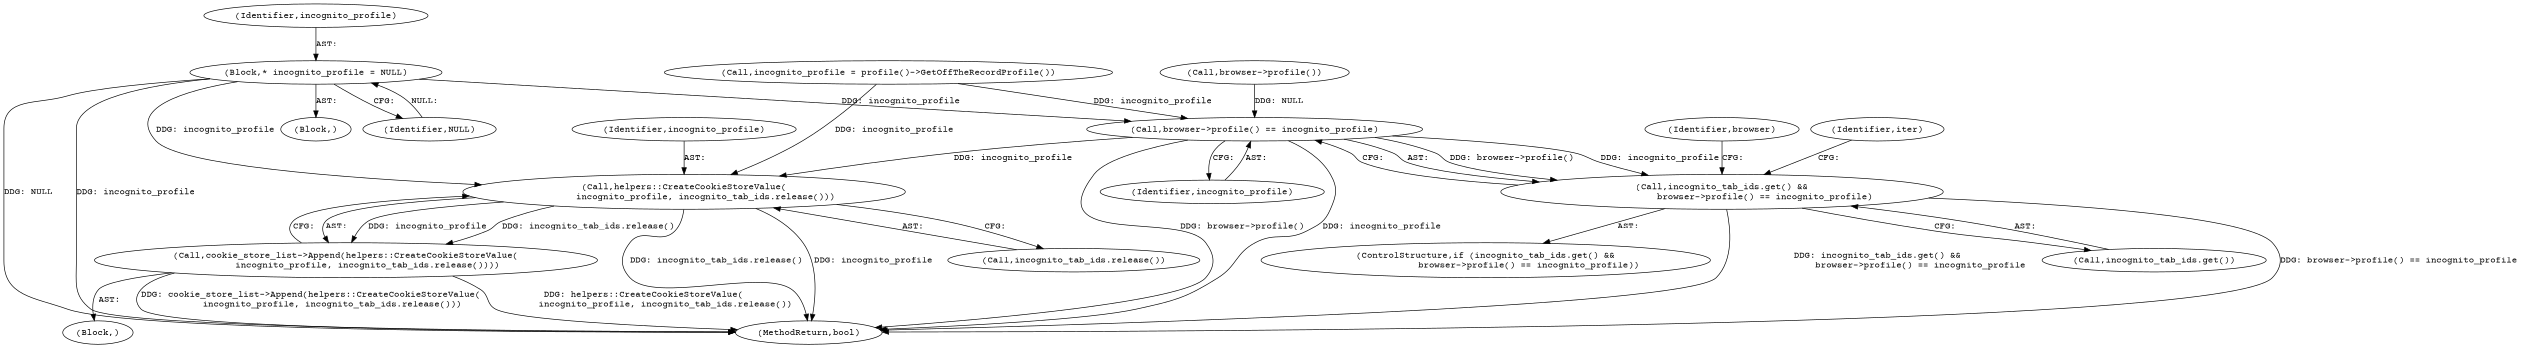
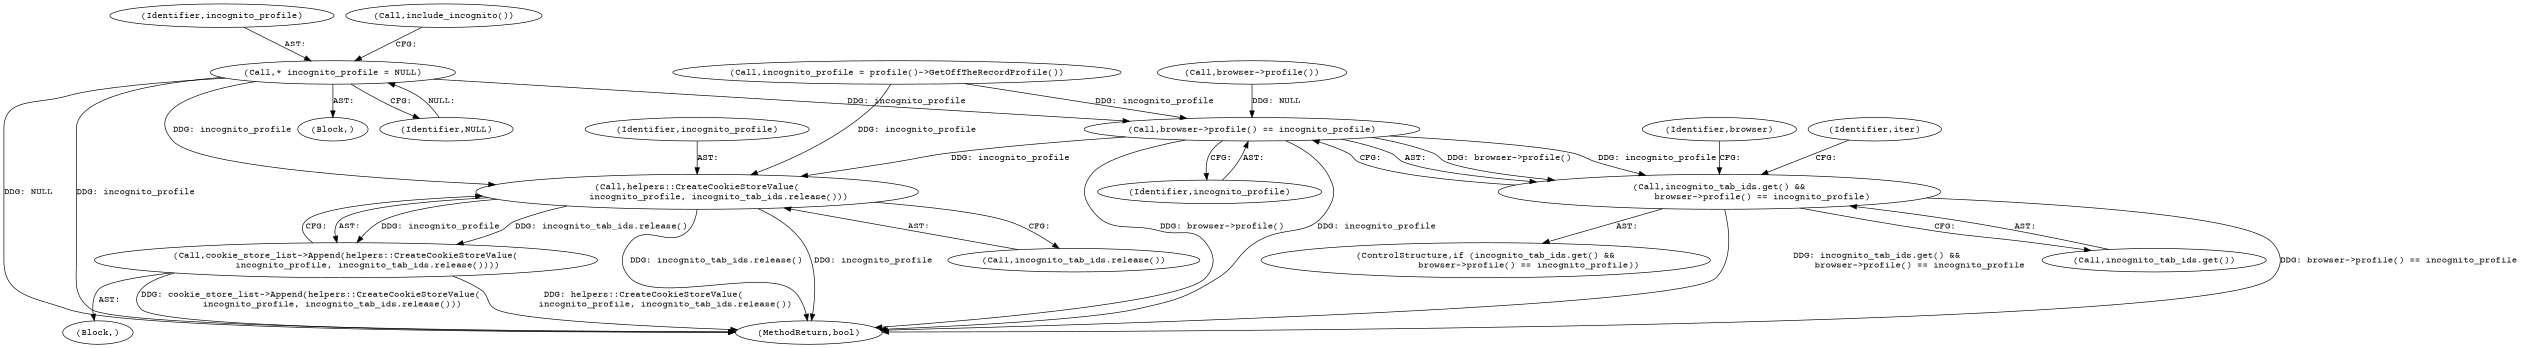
node "(Call,include_incognito())": added
node "(Block,* incognito_profile = NULL)": label "(Block,* incognito_profile = NULL)" -> "(Call,* incognito_profile = NULL)"
